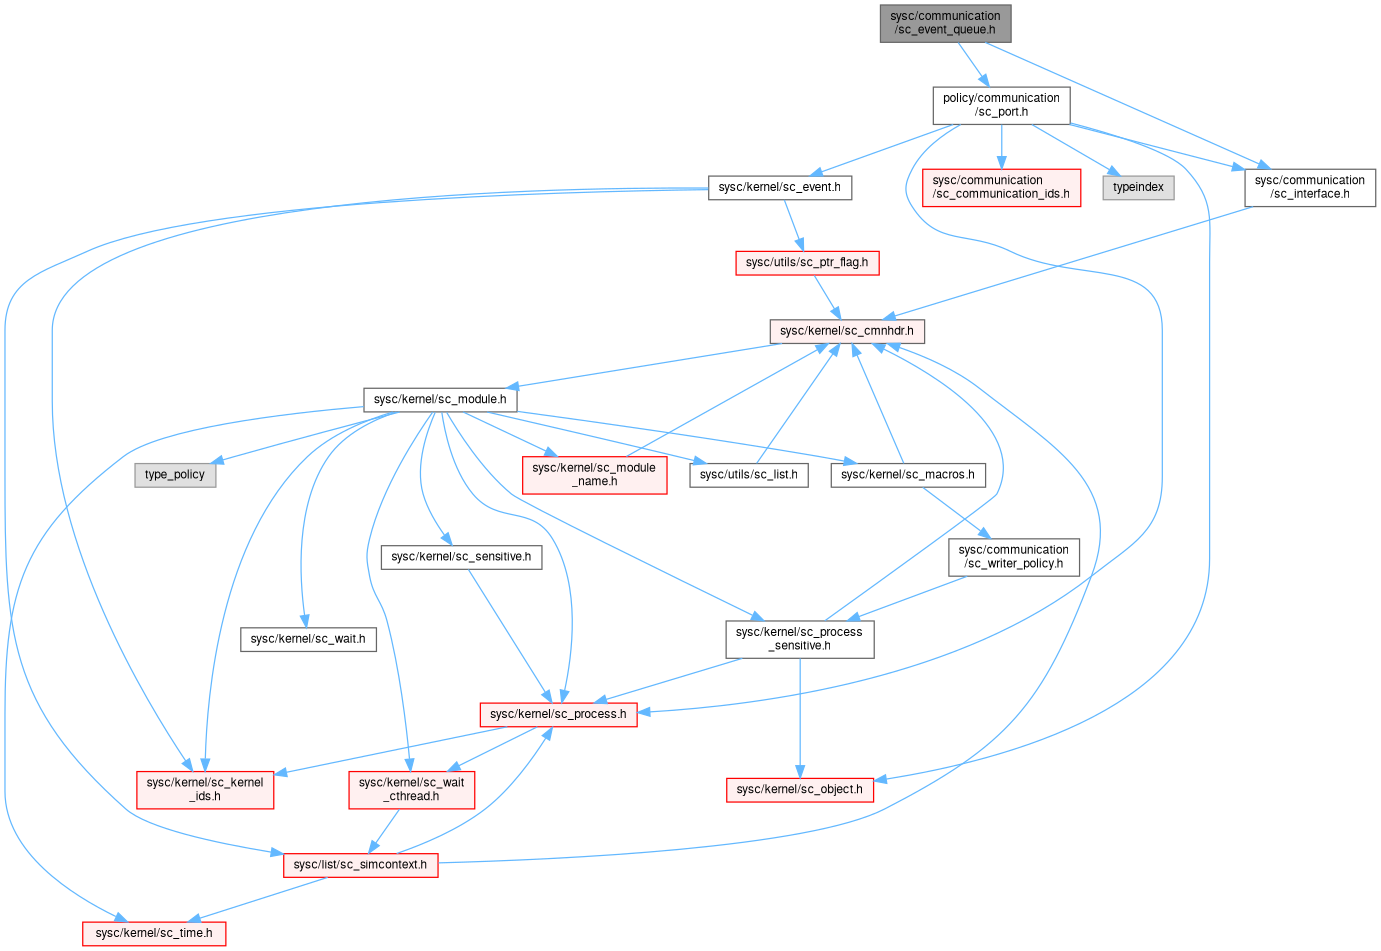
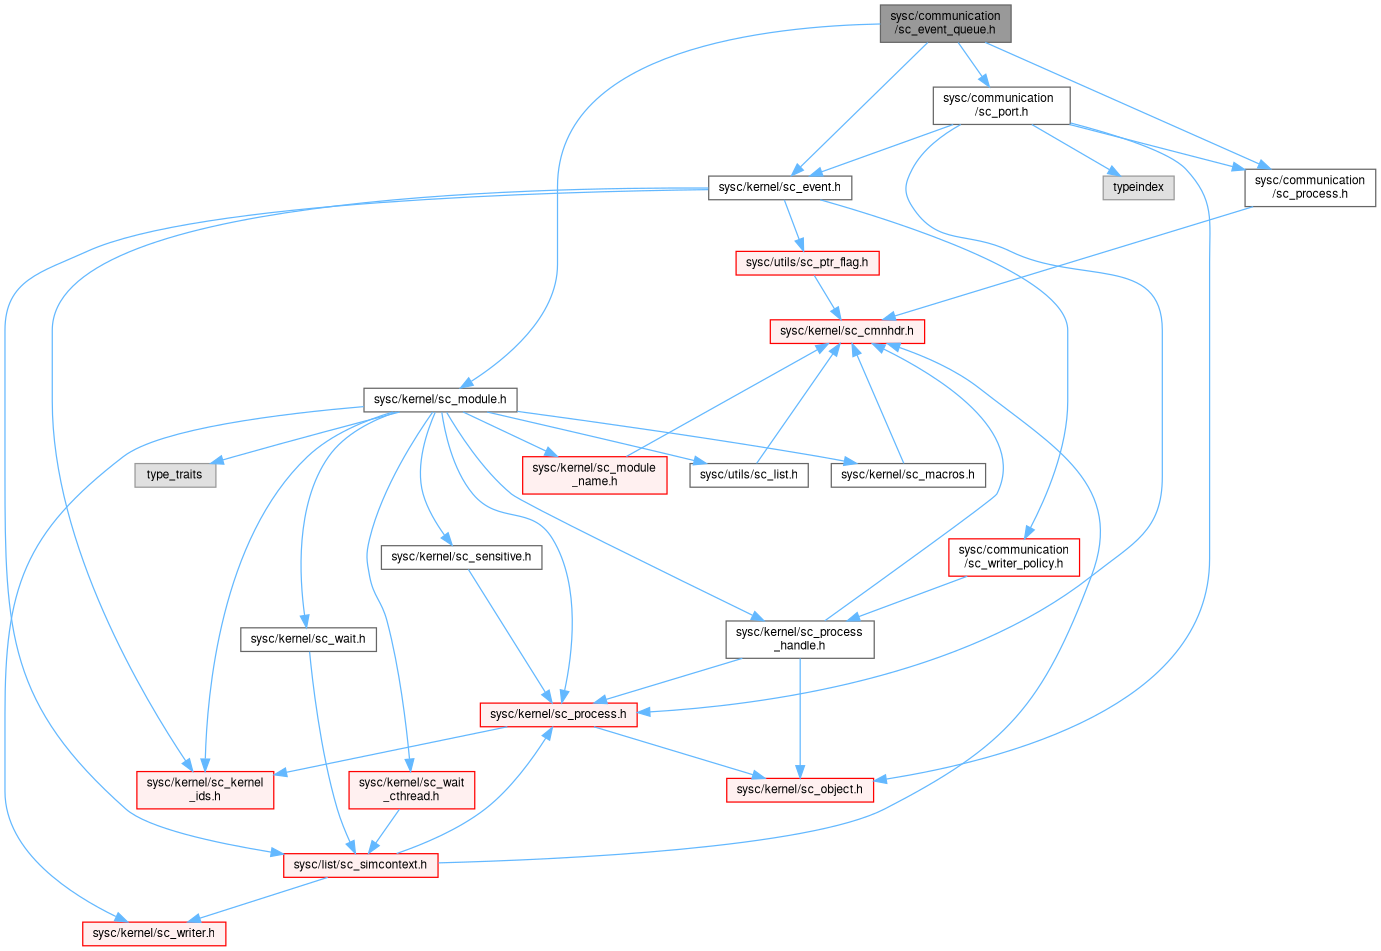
edge "sysc/communication /sc_event_queue.h" -> "sysc/kernel/sc_event.h": added
node "policy/communication /sc_port.h": label "policy/communication /sc_port.h" -> "sysc/communication /sc_port.h"
node "sysc/communication /sc_communication_ids.h": removed
node "sysc/communication /sc_interface.h": label "sysc/communication /sc_interface.h" -> "sysc/communication /sc_process.h"
node "sysc/kernel/sc_cmnhdr.h": color grey40 -> red
edge "sysc/kernel/sc_cmnhdr.h" -> "sysc/kernel/sc_module.h": now "sysc/communication /sc_event_queue.h" -> "sysc/kernel/sc_module.h"
node "type_policy": label "type_policy" -> "type_traits"
edge "sysc/kernel/sc_macros.h" -> "sysc/communication /sc_writer_policy.h": now "sysc/kernel/sc_event.h" -> "sysc/communication /sc_writer_policy.h"
node "sysc/communication /sc_writer_policy.h": color grey40 -> red
node "sysc/kernel/sc_process _sensitive.h": label "sysc/kernel/sc_process _sensitive.h" -> "sysc/kernel/sc_process _handle.h"
edge "sysc/kernel/sc_process.h" -> "sysc/kernel/sc_wait _cthread.h": now "sysc/kernel/sc_process.h" -> "sysc/kernel/sc_object.h"
edge "sysc/kernel/sc_wait.h" -> "sysc/list/sc_simcontext.h": added
node "sysc/kernel/sc_time.h": label "sysc/kernel/sc_time.h" -> "sysc/kernel/sc_writer.h"
